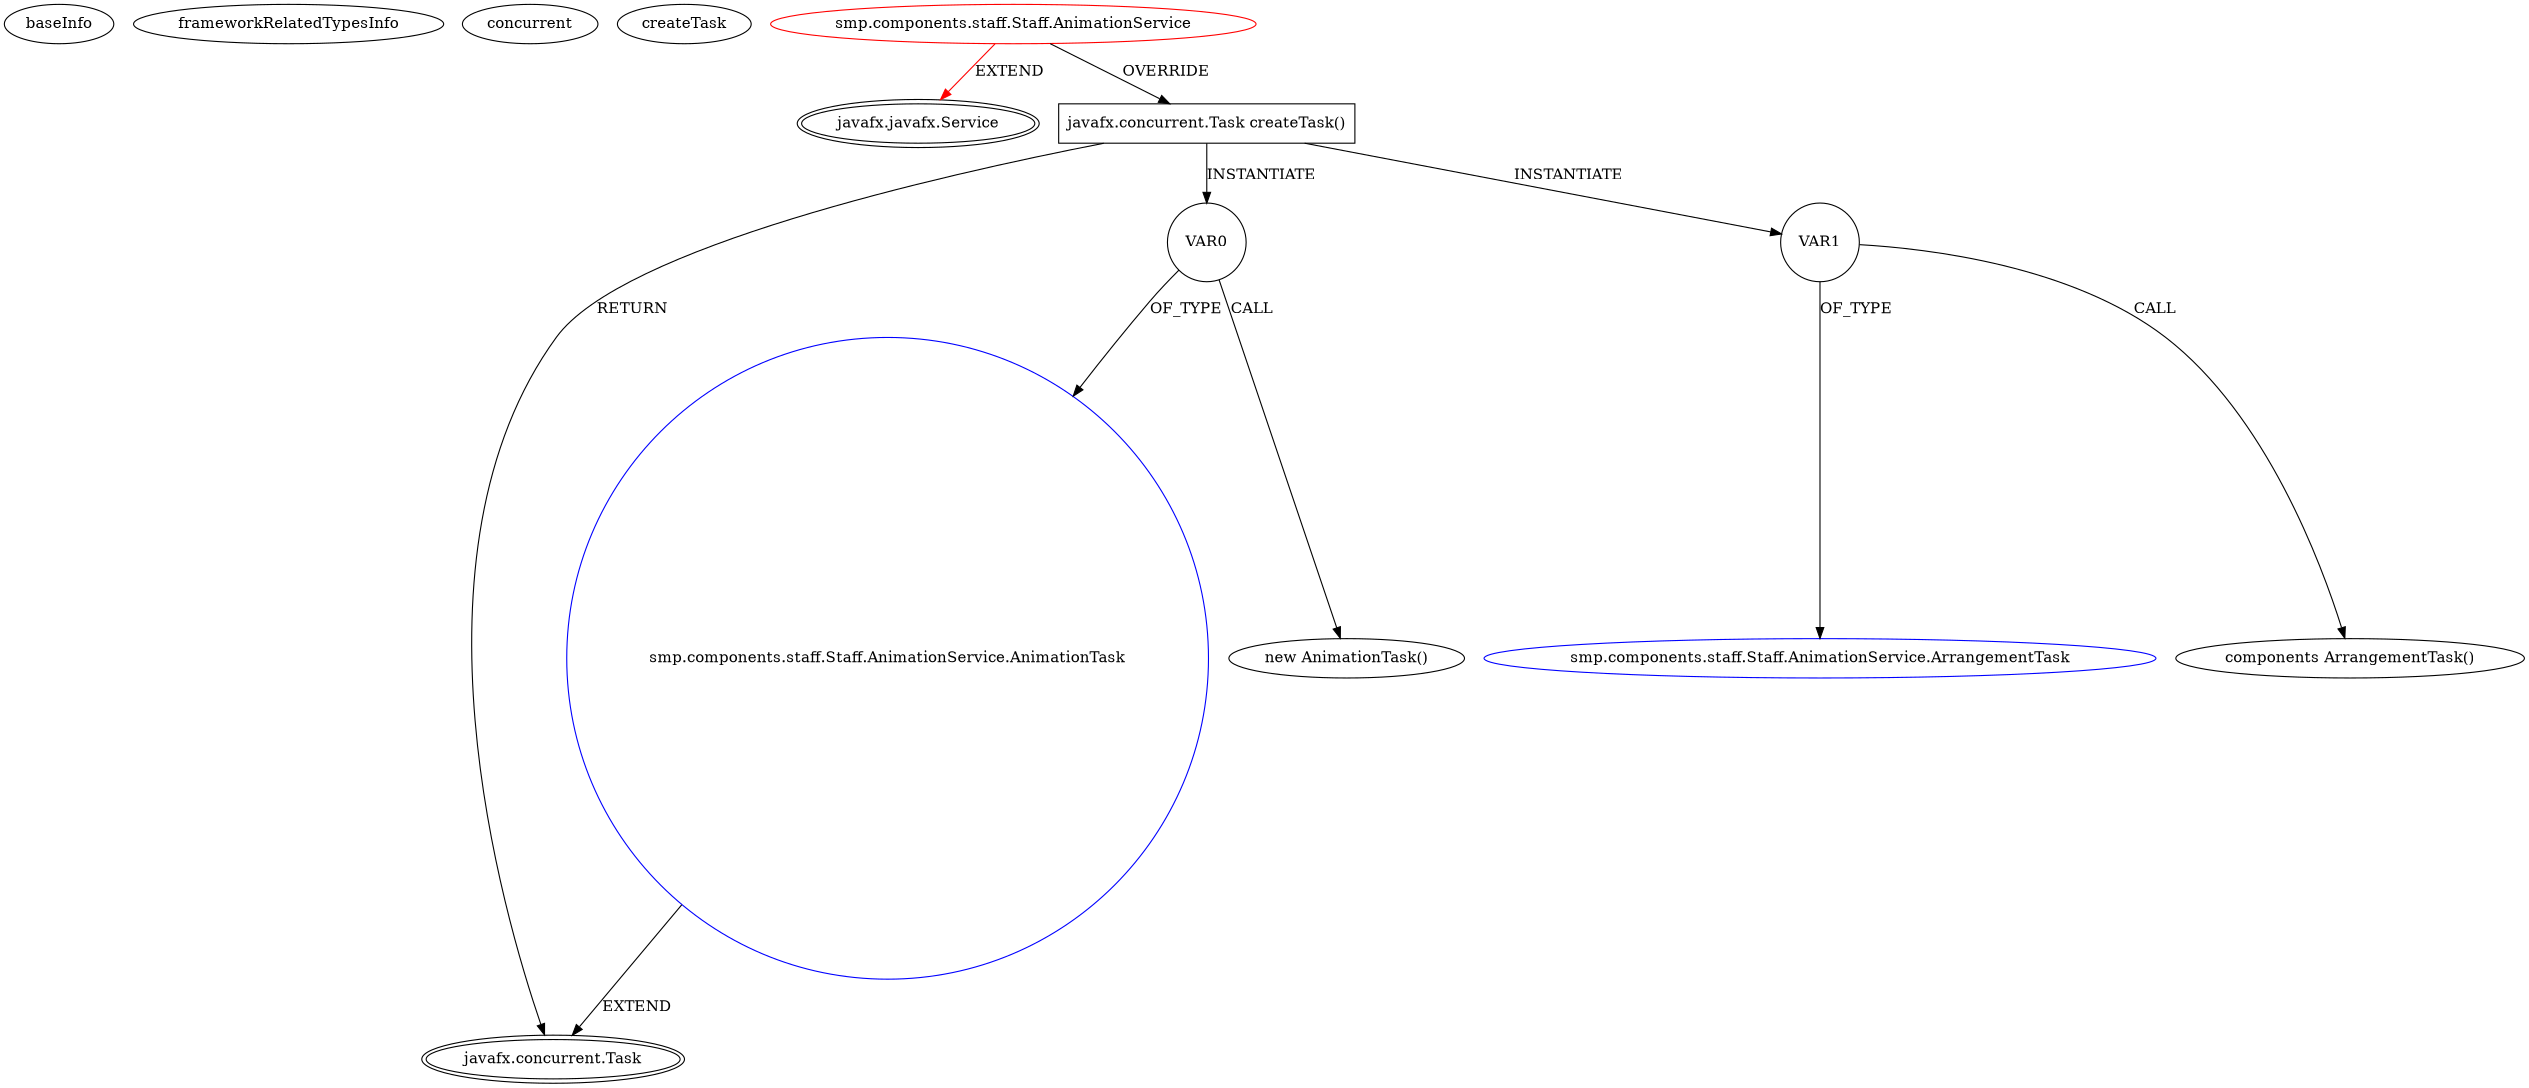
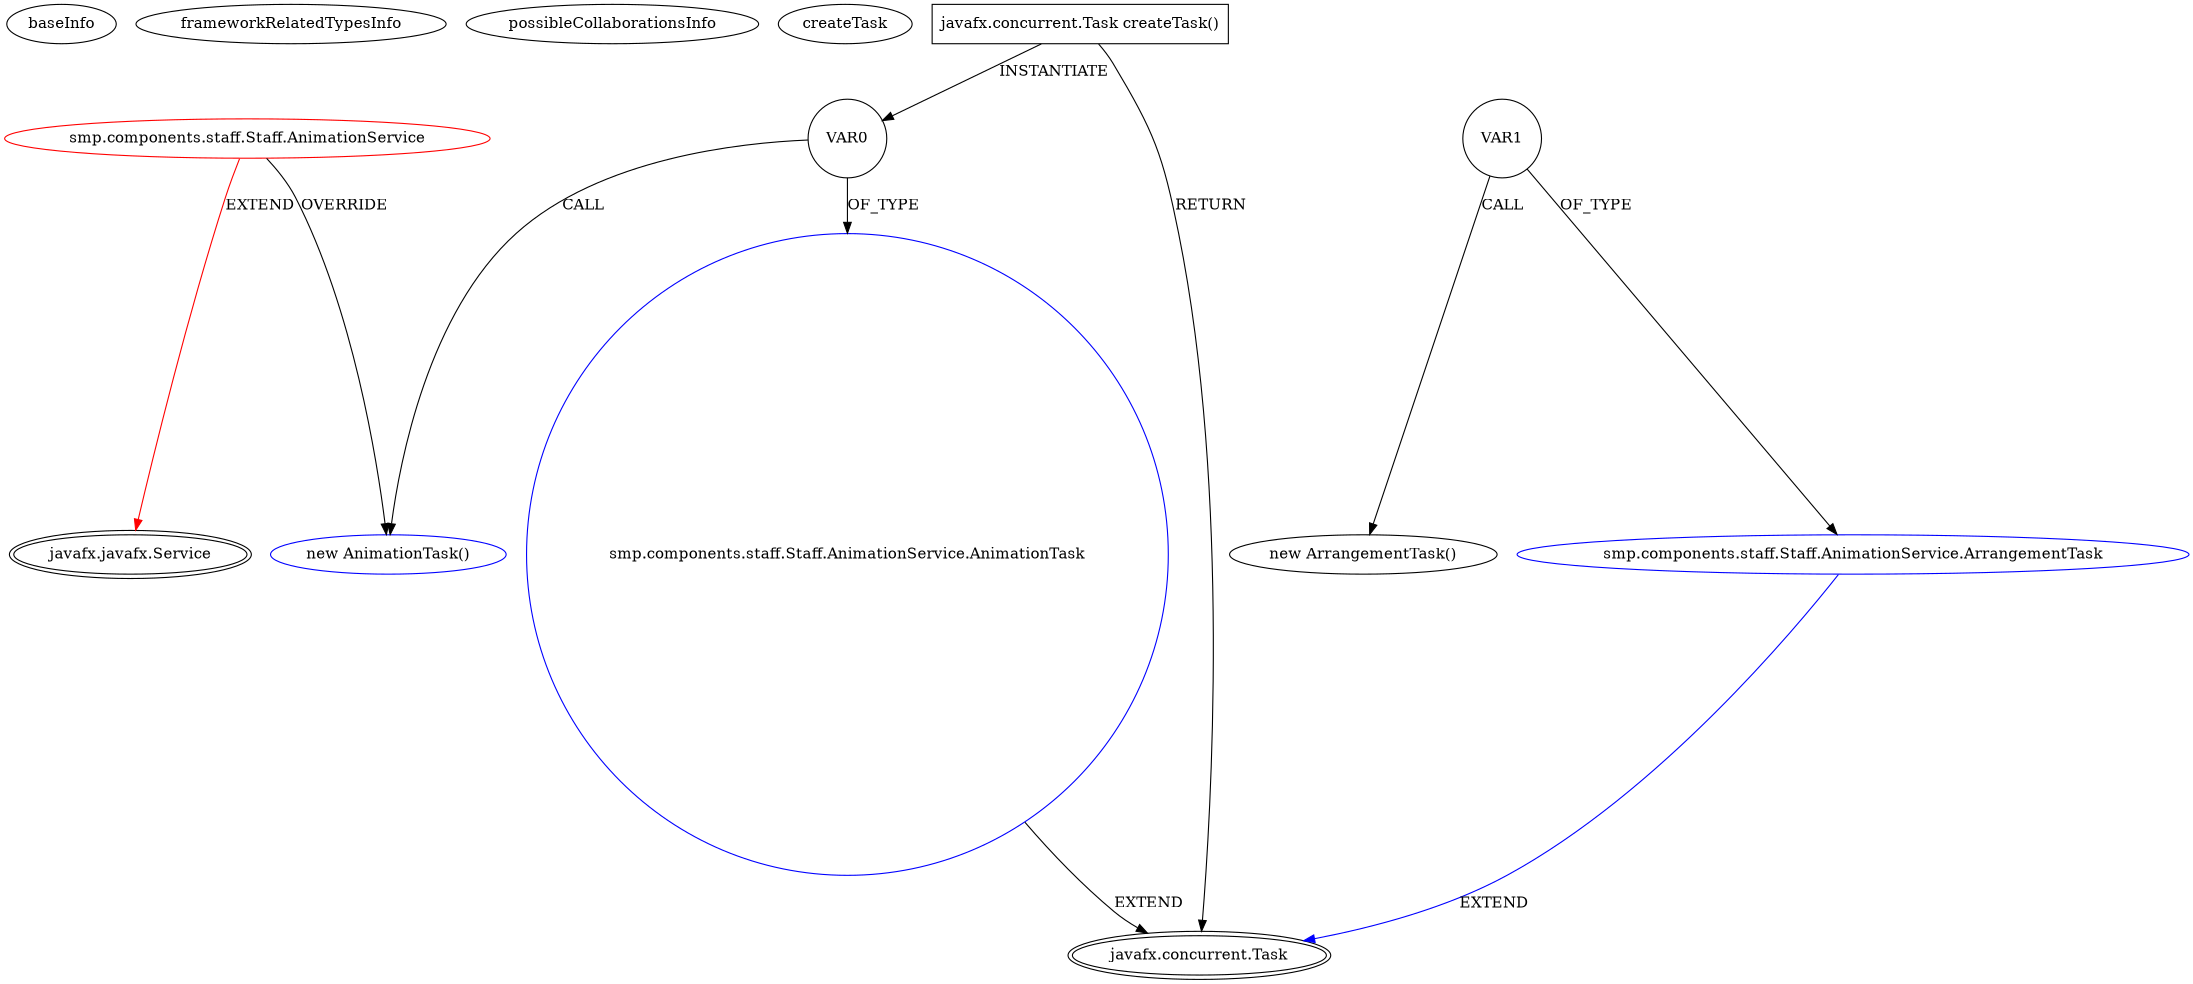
node "concurrent": label "concurrent" -> "possibleCollaborationsInfo"
edge "smp.components.staff.Staff.AnimationService" -> "javafx.concurrent.Task createTask()": now "smp.components.staff.Staff.AnimationService" -> "new AnimationTask()"
edge "javafx.concurrent.Task createTask()" -> "VAR1": removed, label "INSTANTIATE"
node "new AnimationTask()": color black -> blue
node "components ArrangementTask()": label "components ArrangementTask()" -> "new ArrangementTask()"
edge "smp.components.staff.Staff.AnimationService.ArrangementTask" -> "javafx.concurrent.Task": added, label "EXTEND"
